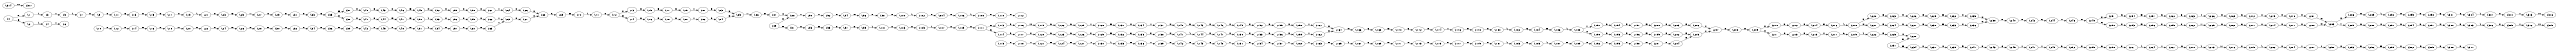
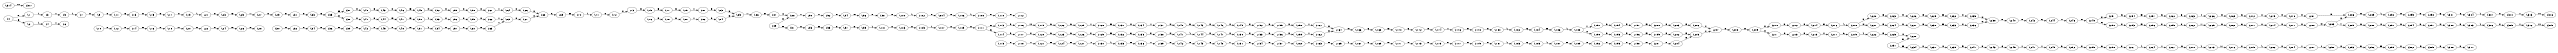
node "S74": removed
edge "S281" -> "S283": now "S281" -> "S286"
edge "S28" -> "S30": removed, label "D"
